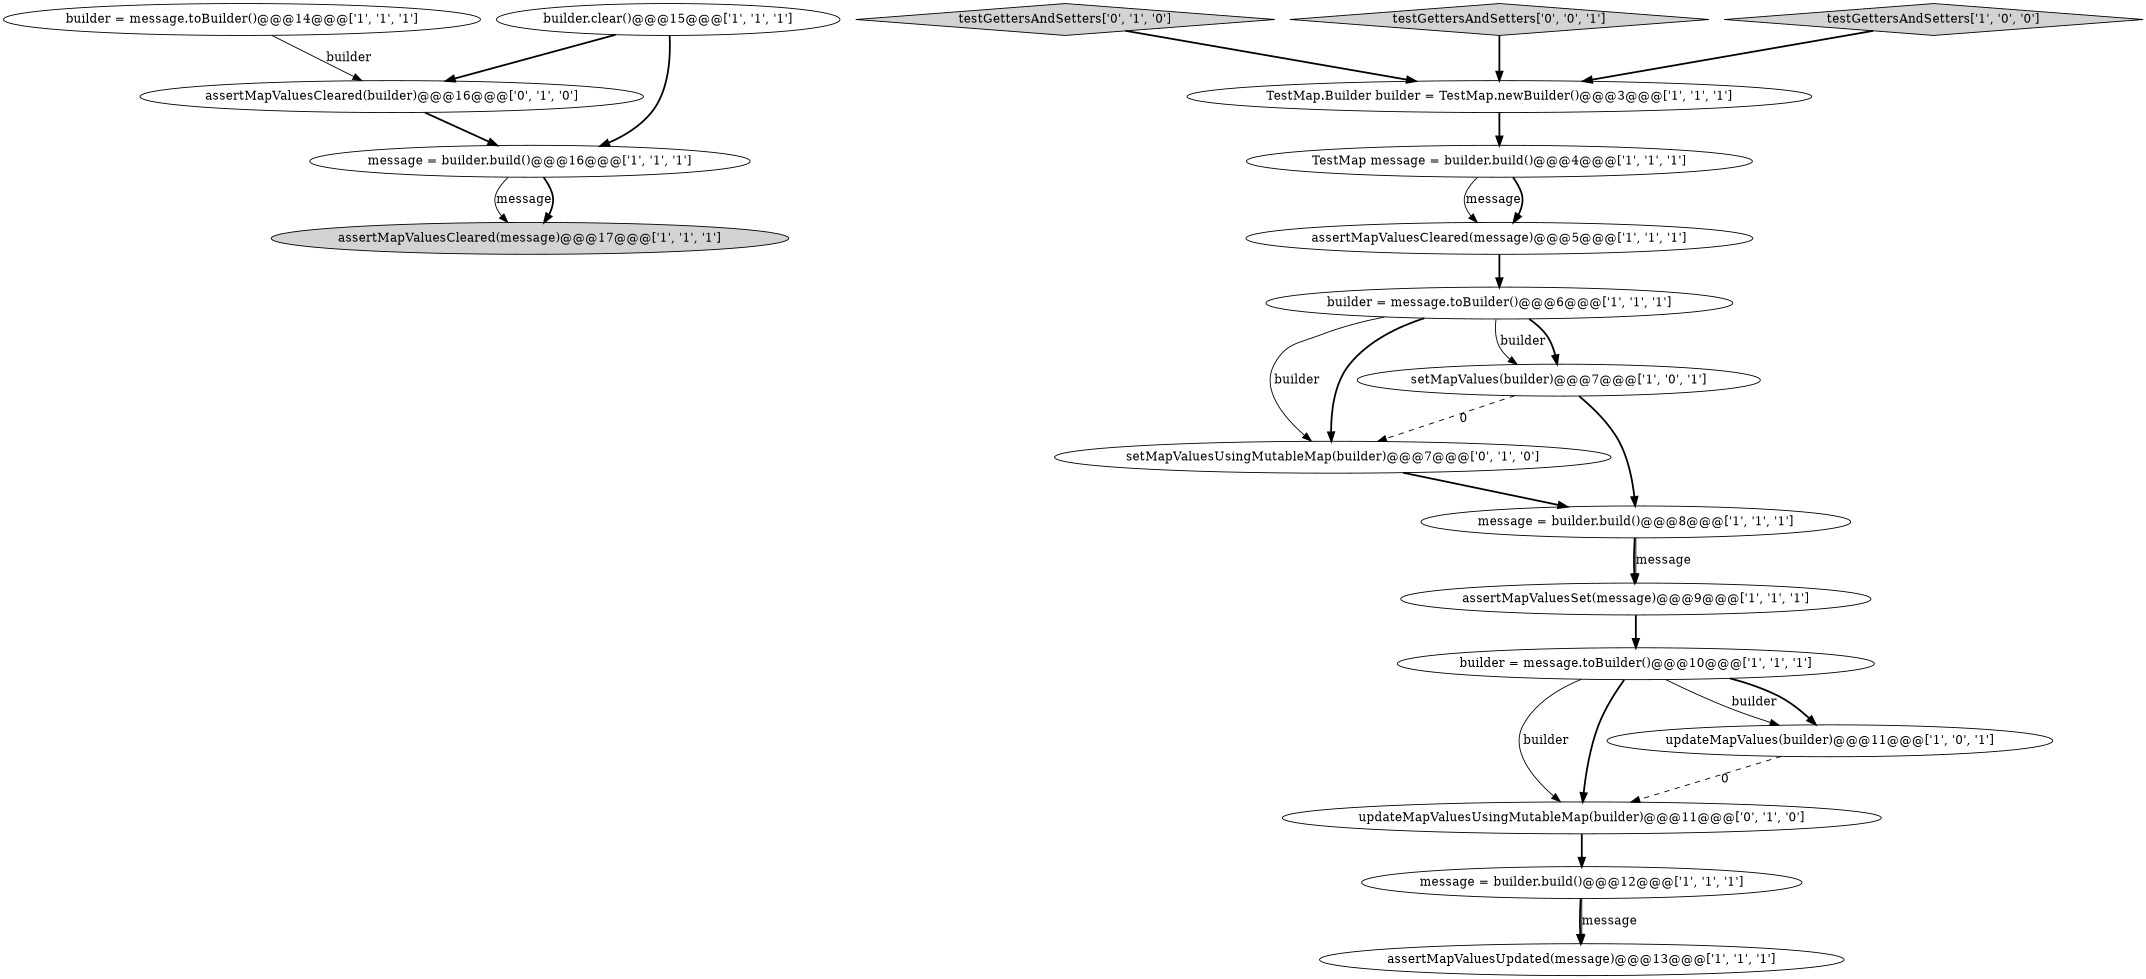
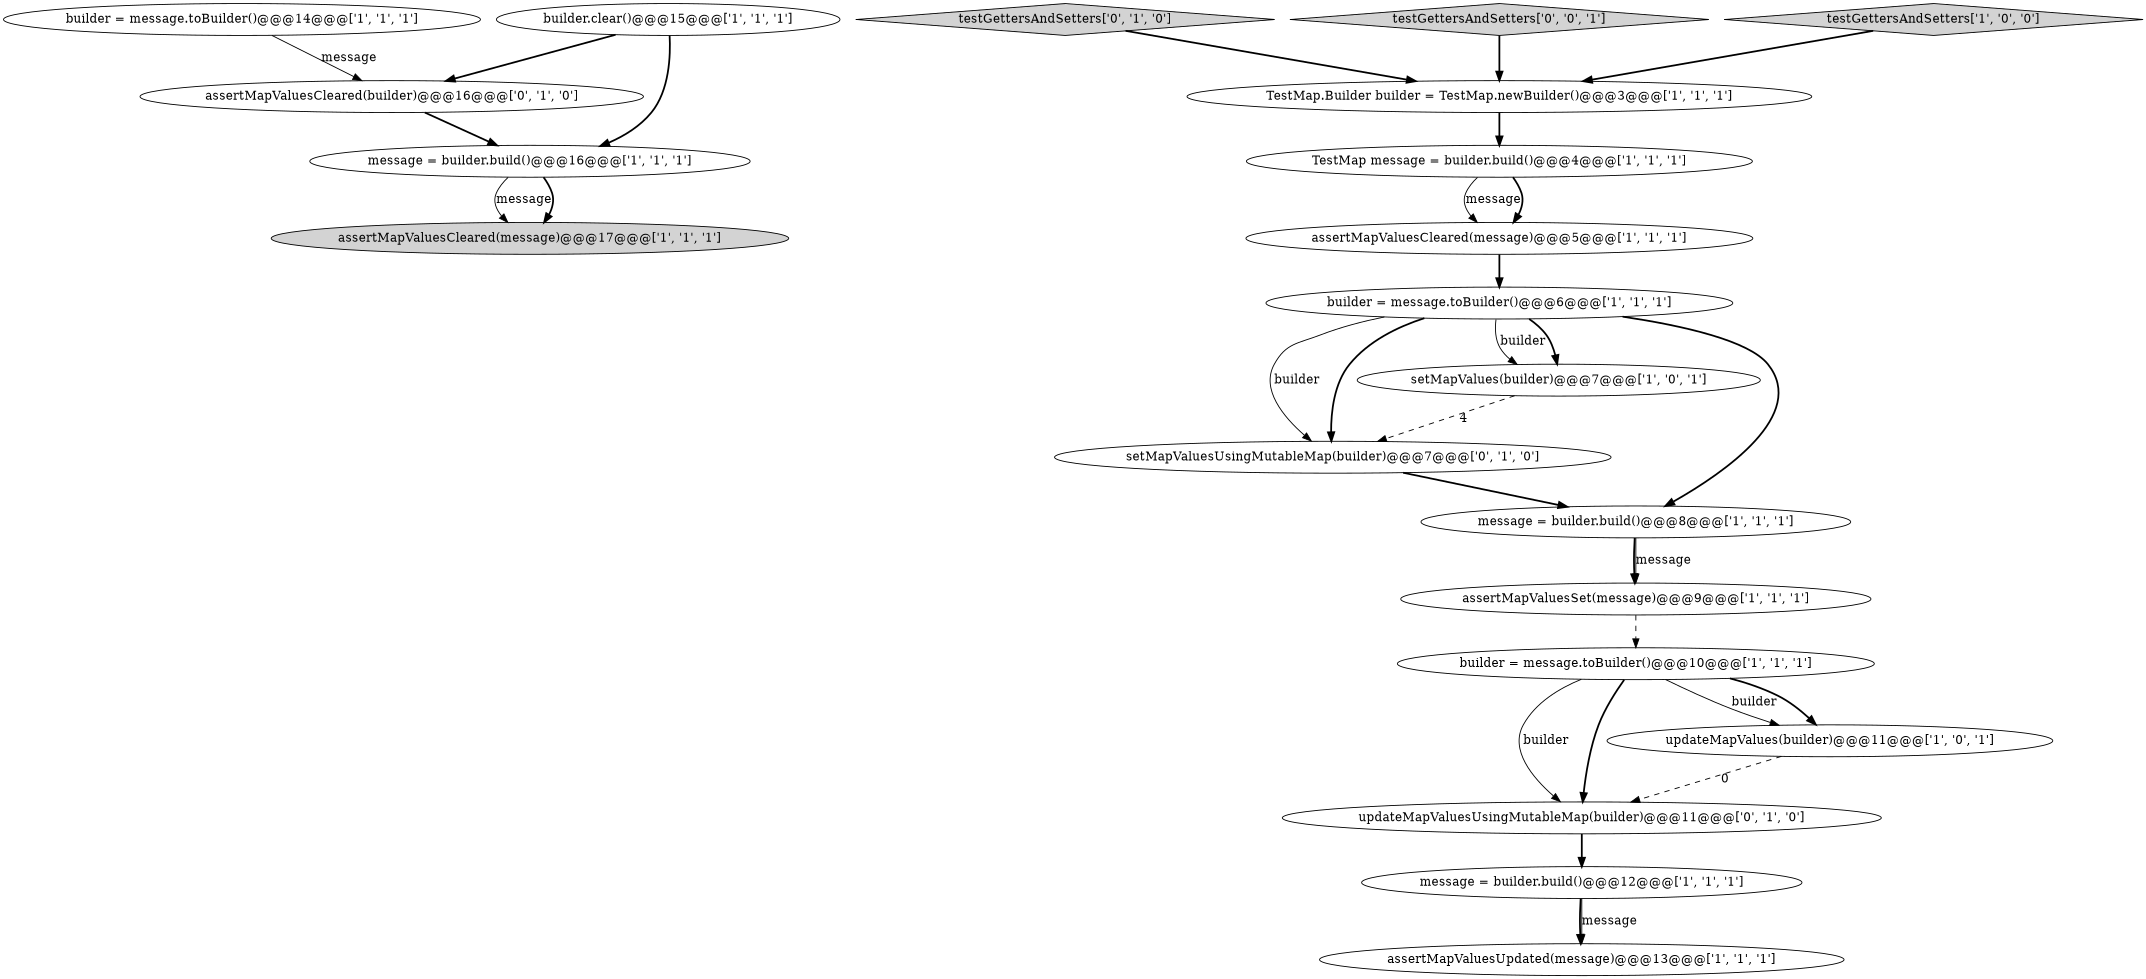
edge "builder = message.toBuilder()@@@14@@@['1', '1', '1']" -> "assertMapValuesCleared(builder)@@@16@@@['0', '1', '0']": label "builder" -> "message"
edge "setMapValues(builder)@@@7@@@['1', '0', '1']" -> "setMapValuesUsingMutableMap(builder)@@@7@@@['0', '1', '0']": label "0" -> "4"
edge "setMapValues(builder)@@@7@@@['1', '0', '1']" -> "message = builder.build()@@@8@@@['1', '1', '1']": now "builder = message.toBuilder()@@@6@@@['1', '1', '1']" -> "message = builder.build()@@@8@@@['1', '1', '1']"
edge "assertMapValuesSet(message)@@@9@@@['1', '1', '1']" -> "builder = message.toBuilder()@@@10@@@['1', '1', '1']": style bold -> dashed
